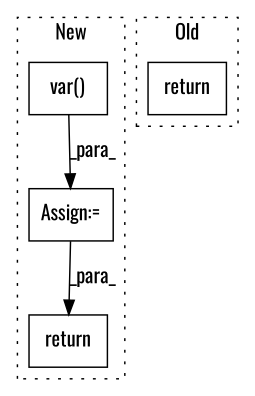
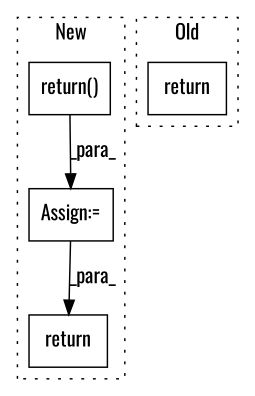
node "var()": label "var()" -> "return()"
